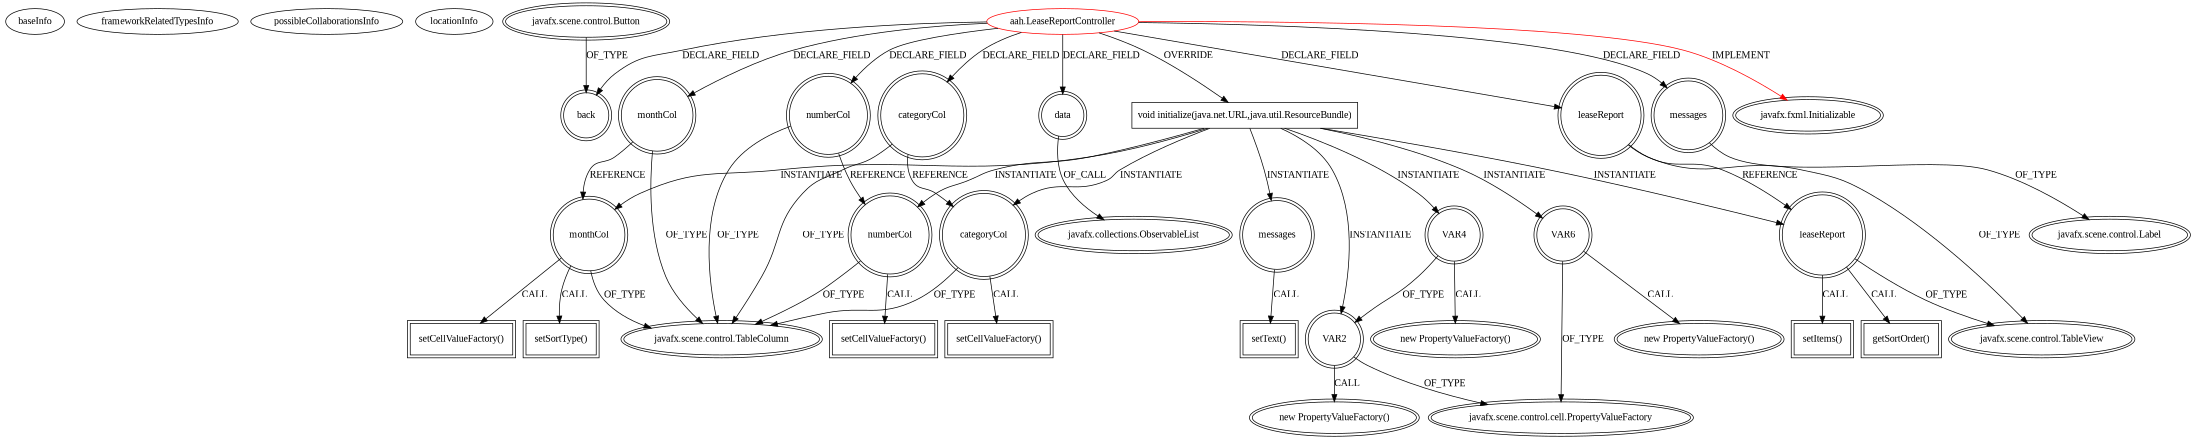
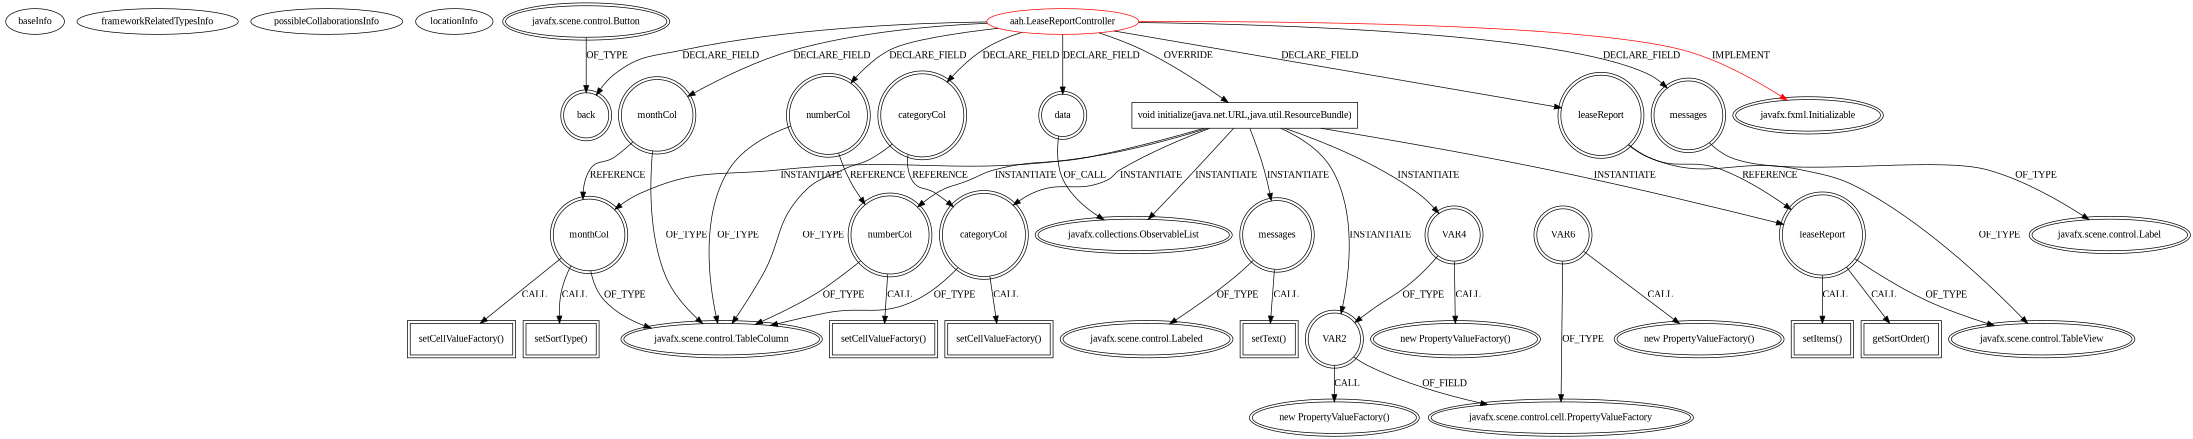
edge "void initialize(java.net.URL,java.util.ResourceBundle)" -> "VAR6": now "void initialize(java.net.URL,java.util.ResourceBundle)" -> "javafx.collections.ObservableList"
node "javafx.scene.control.Labeled": added
edge "VAR2" -> "javafx.scene.control.cell.PropertyValueFactory": label "OF_TYPE" -> "OF_FIELD"
